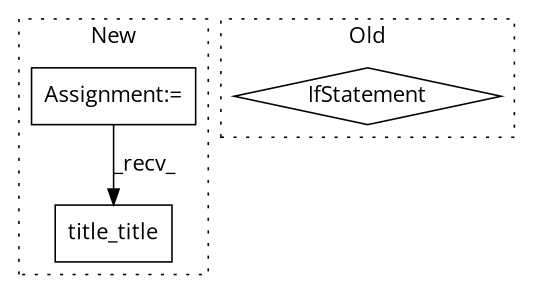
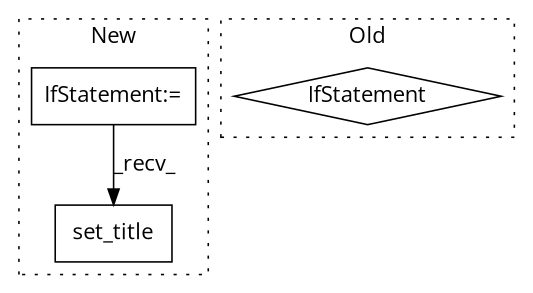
node "Assignment:=": label "Assignment:=" -> "IfStatement:="
node "title_title": label "title_title" -> "set_title"
